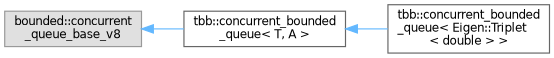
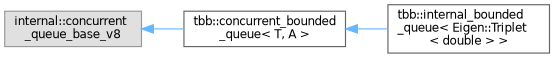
node "bounded::concurrent _queue_base_v8": label "bounded::concurrent _queue_base_v8" -> "internal::concurrent _queue_base_v8"
node "tbb::concurrent_bounded _queue< Eigen::Triplet < double > >": label "tbb::concurrent_bounded _queue< Eigen::Triplet < double > >" -> "tbb::internal_bounded _queue< Eigen::Triplet < double > >"
